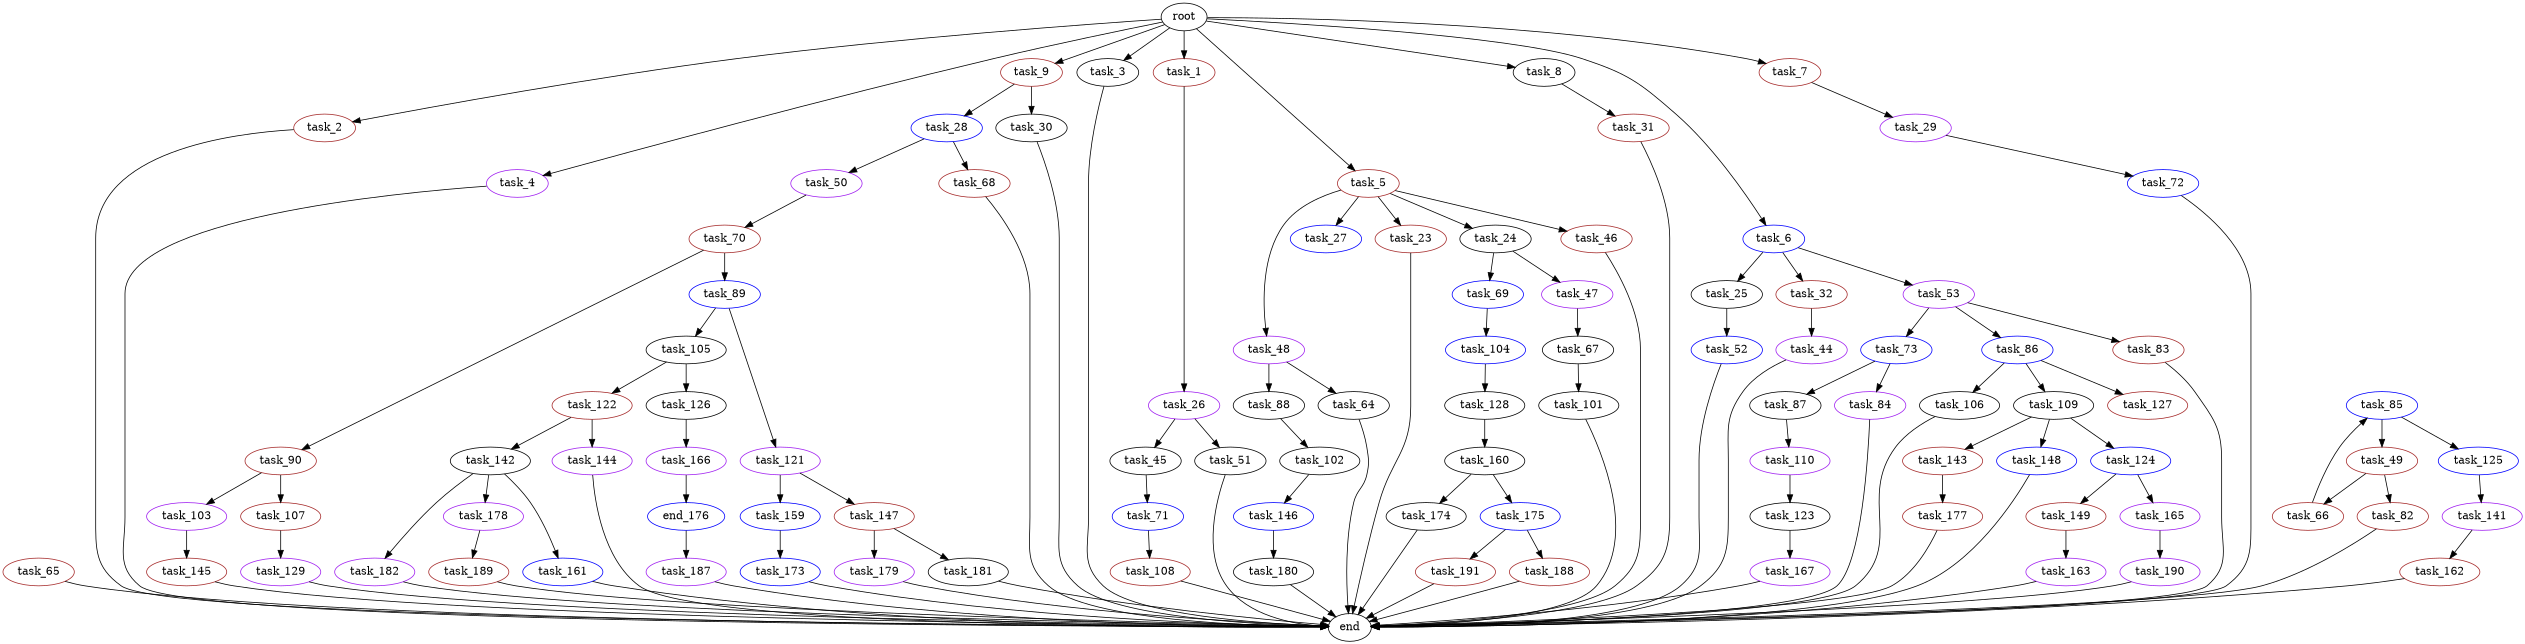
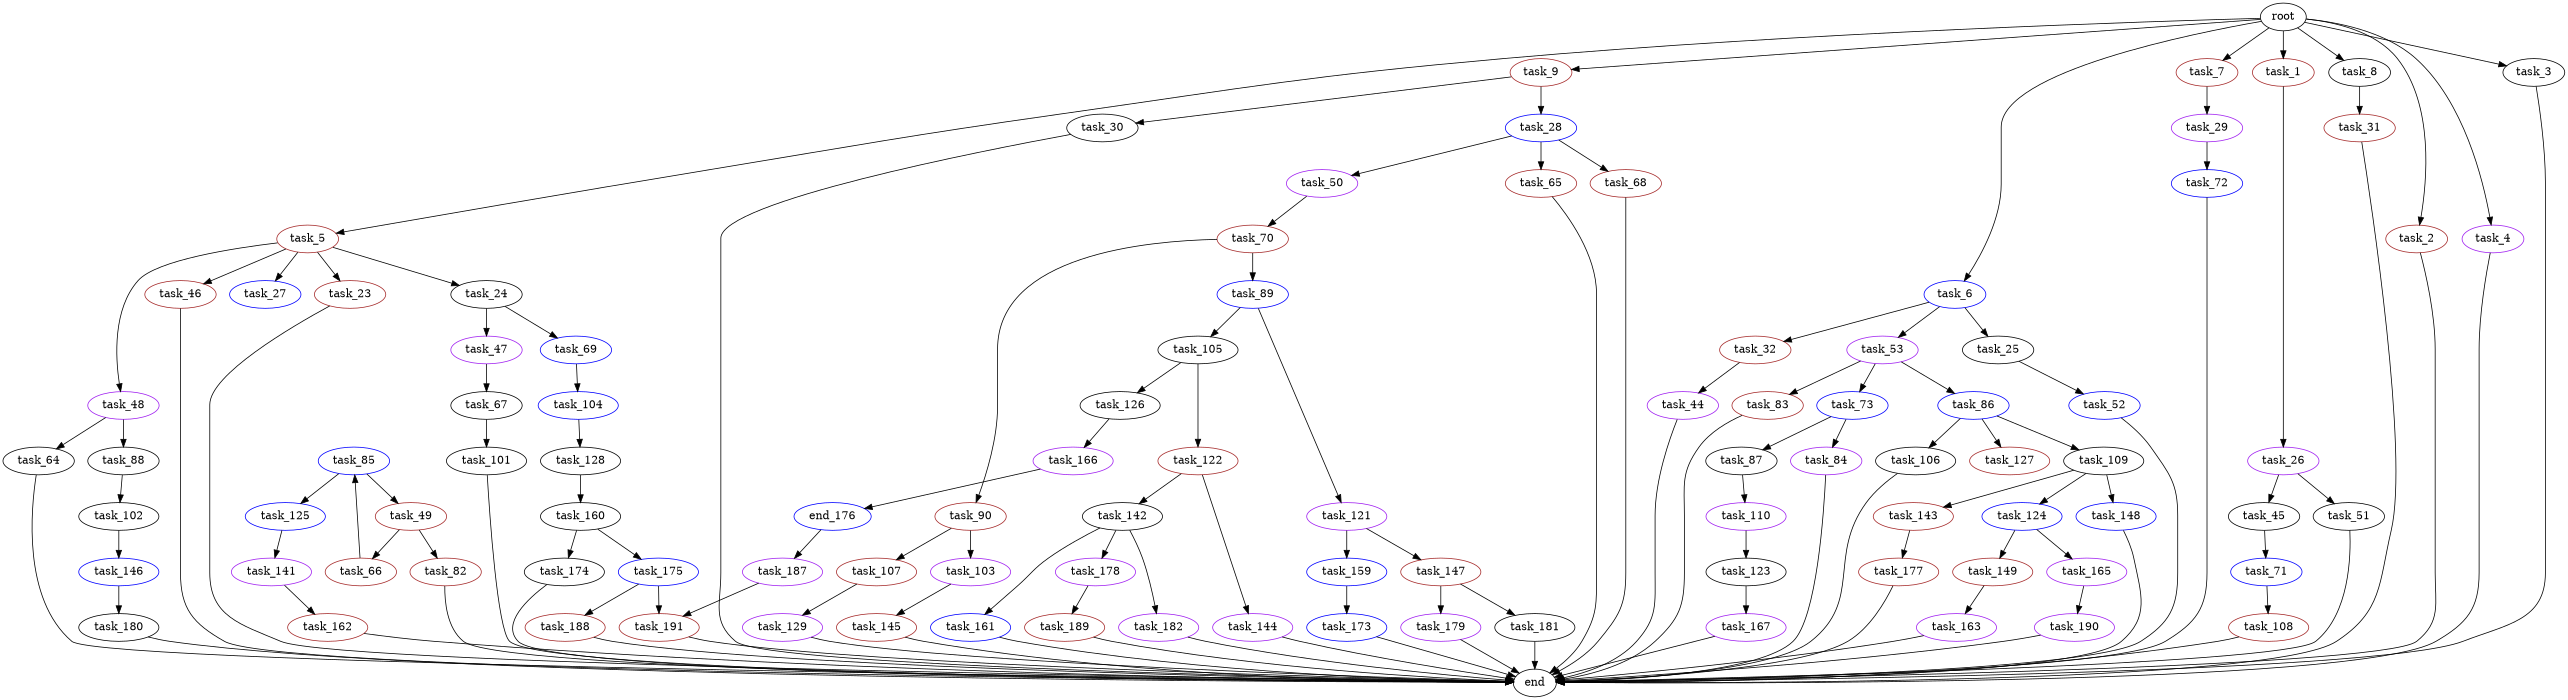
edge "task_28" -> "task_65": added
edge "task_187" -> "end": now "task_187" -> "task_191"
